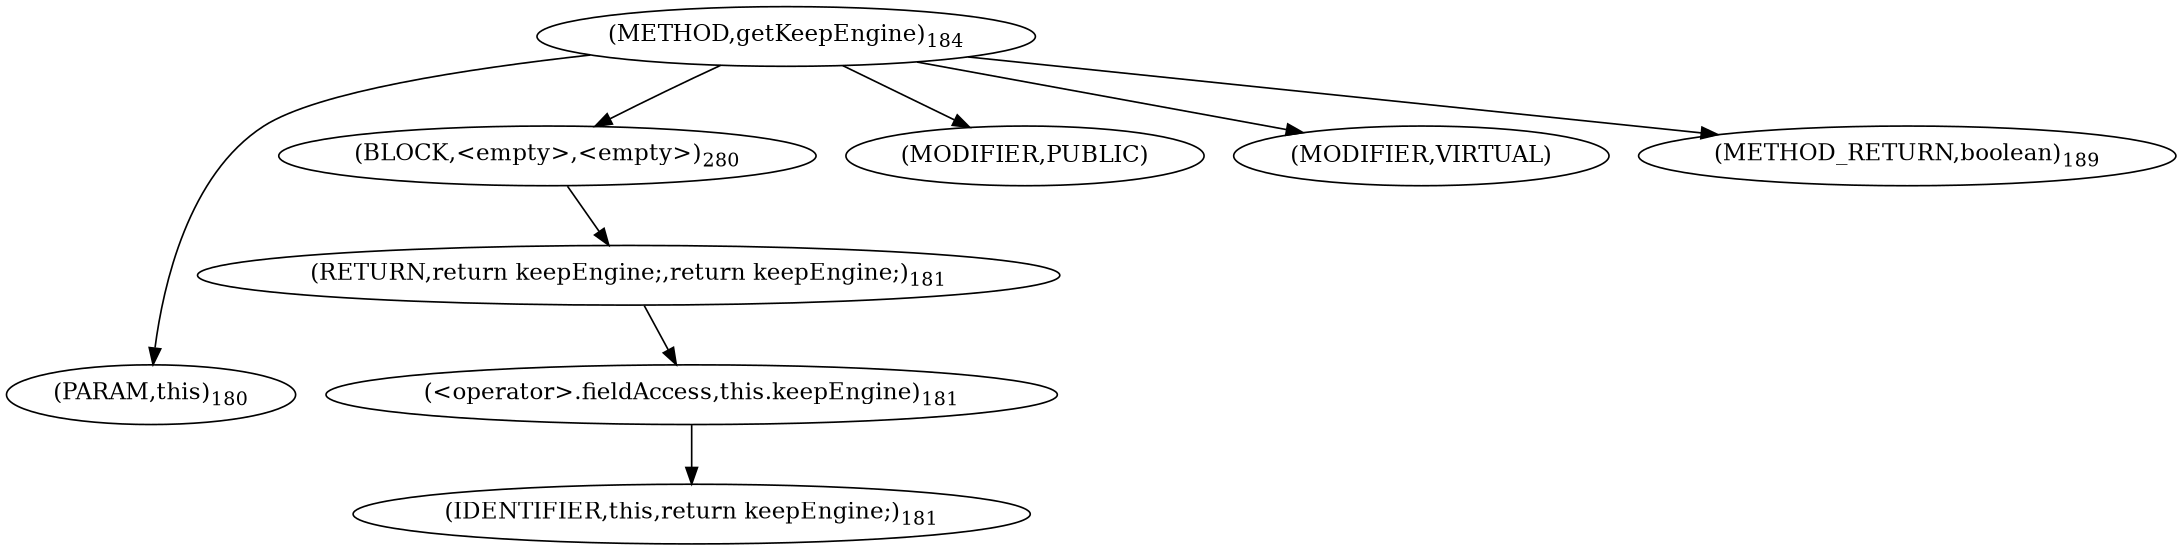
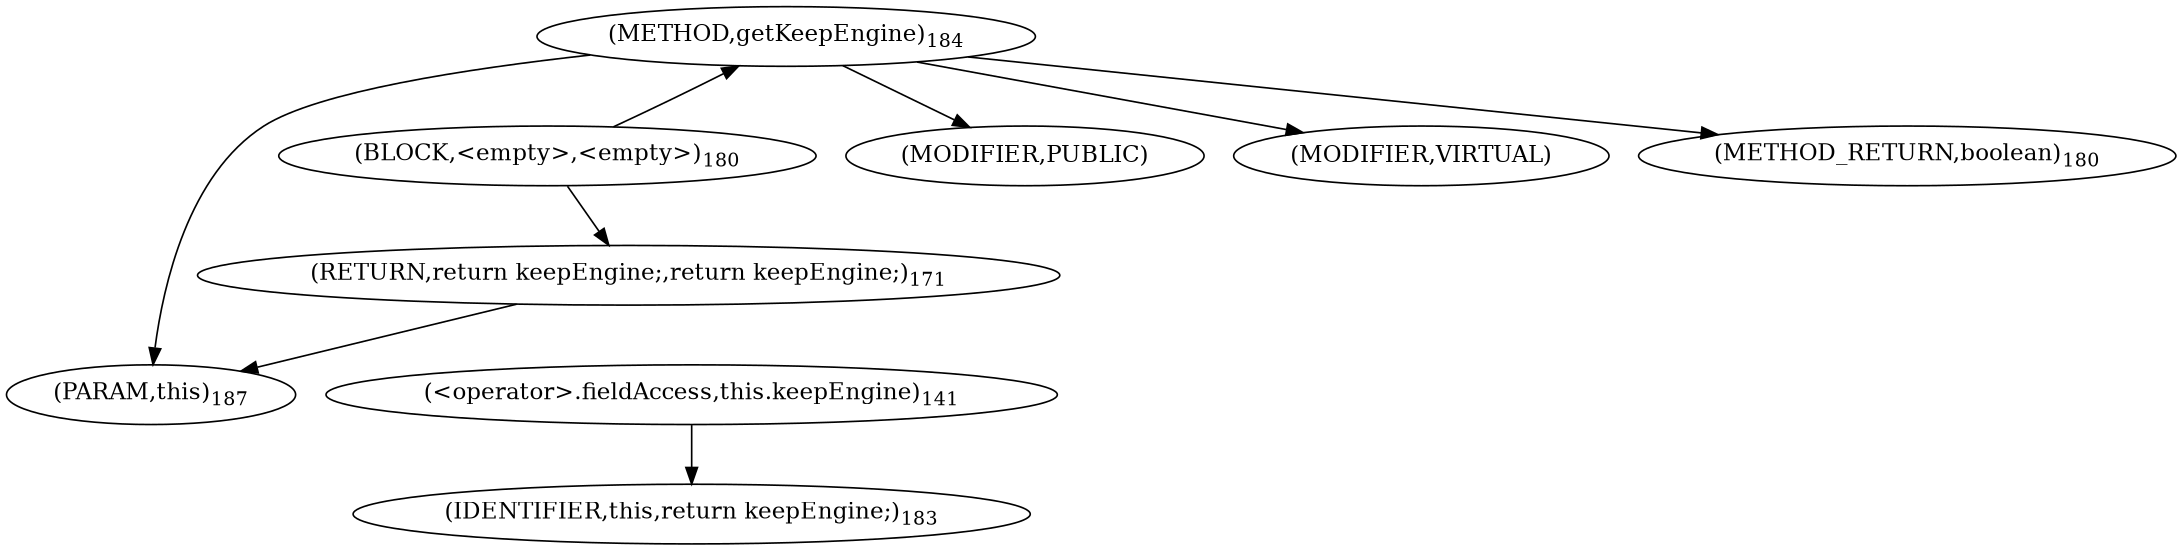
edge "(METHOD,getKeepEngine)" -> "(BLOCK,<empty>,<empty>)": reversed
node "(BLOCK,<empty>,<empty>)": text "280" -> "180"
node "(METHOD_RETURN,boolean)": text "189" -> "180"
node "(RETURN,return keepEngine;,return keepEngine;)": text "181" -> "171"
edge "(RETURN,return keepEngine;,return keepEngine;)" -> "(<operator>.fieldAccess,this.keepEngine)": now "(RETURN,return keepEngine;,return keepEngine;)" -> "(PARAM,this)"
node "(PARAM,this)": text "180" -> "187"
node "(<operator>.fieldAccess,this.keepEngine)": text "181" -> "141"
node "(IDENTIFIER,this,return keepEngine;)": text "181" -> "183"
